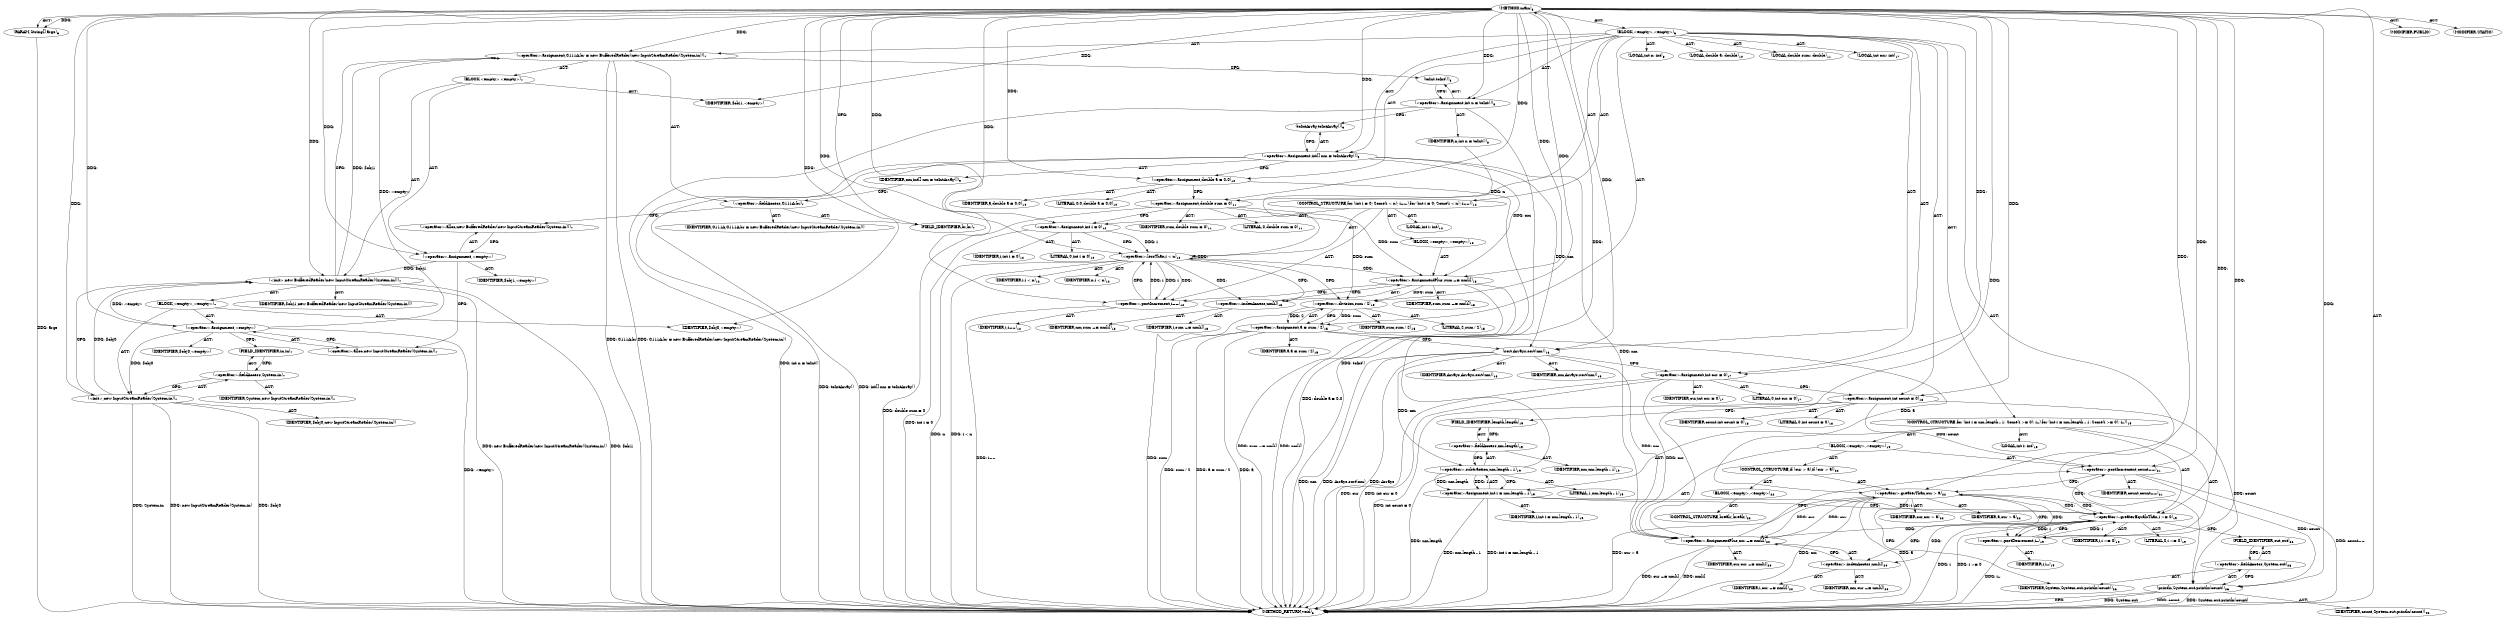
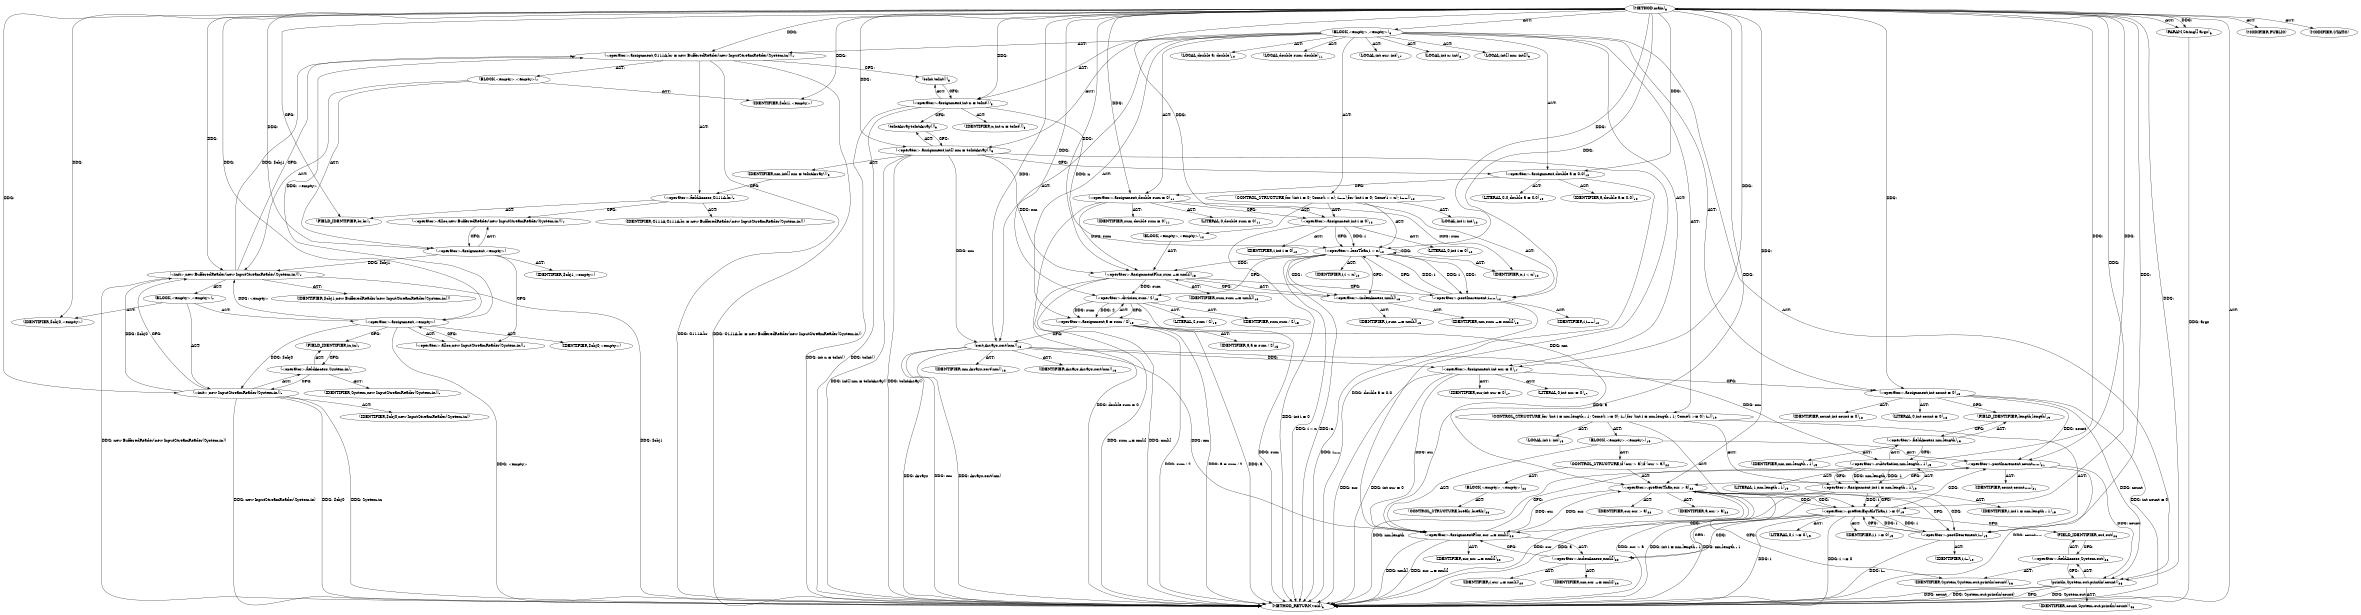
node "(LOCAL,int[] nm: int[])": added
edge "(IDENTIFIER,n,int n = toInt())" -> "(<operator>.lessThan,i < n)": now "(<operator>.assignment,int n = toInt())" -> "(<operator>.lessThan,i < n)"
edge "(<operator>.assignment,double sum = 0)" -> "(<operator>.division,sum / 2)": now "(<operator>.assignment,double sum = 0)" -> "(IDENTIFIER,n,i < n)"
edge "(sort,Arrays.sort(nm))" -> "(<operator>.assignment,int cur = 0)": label "CFG: " -> "DDG: "
